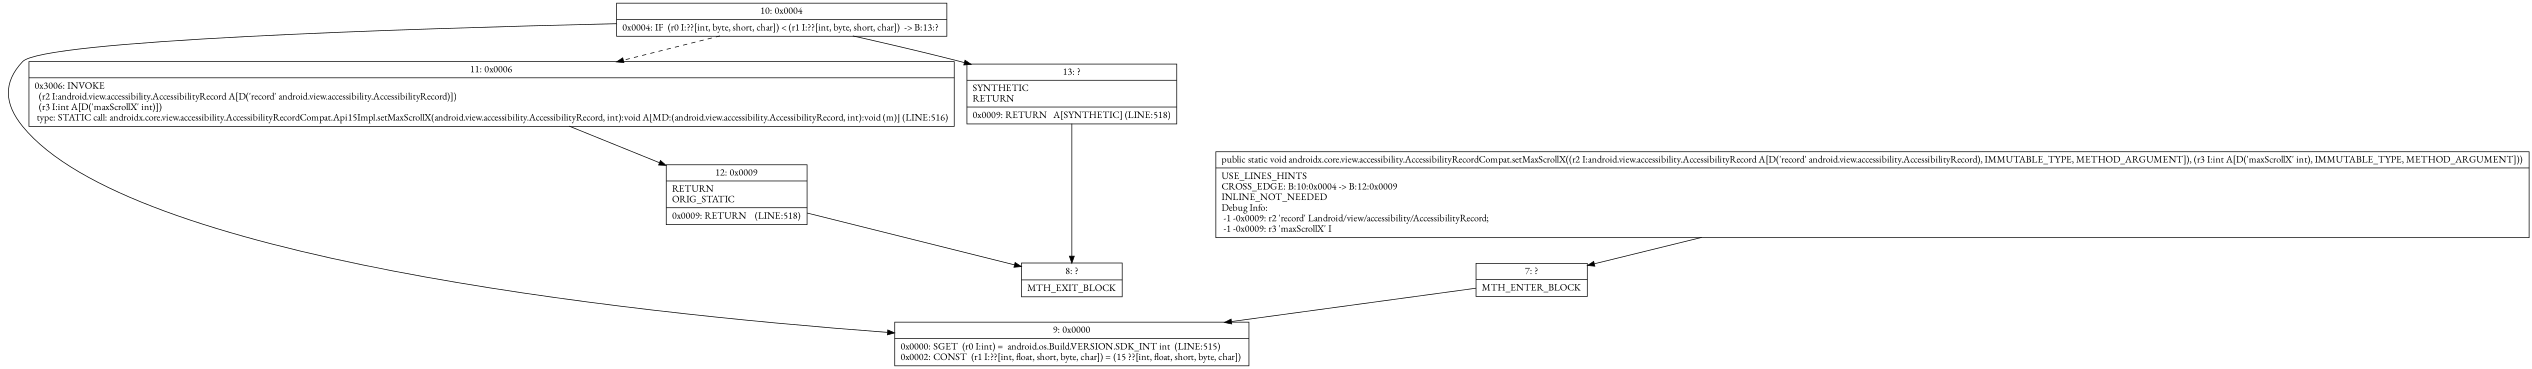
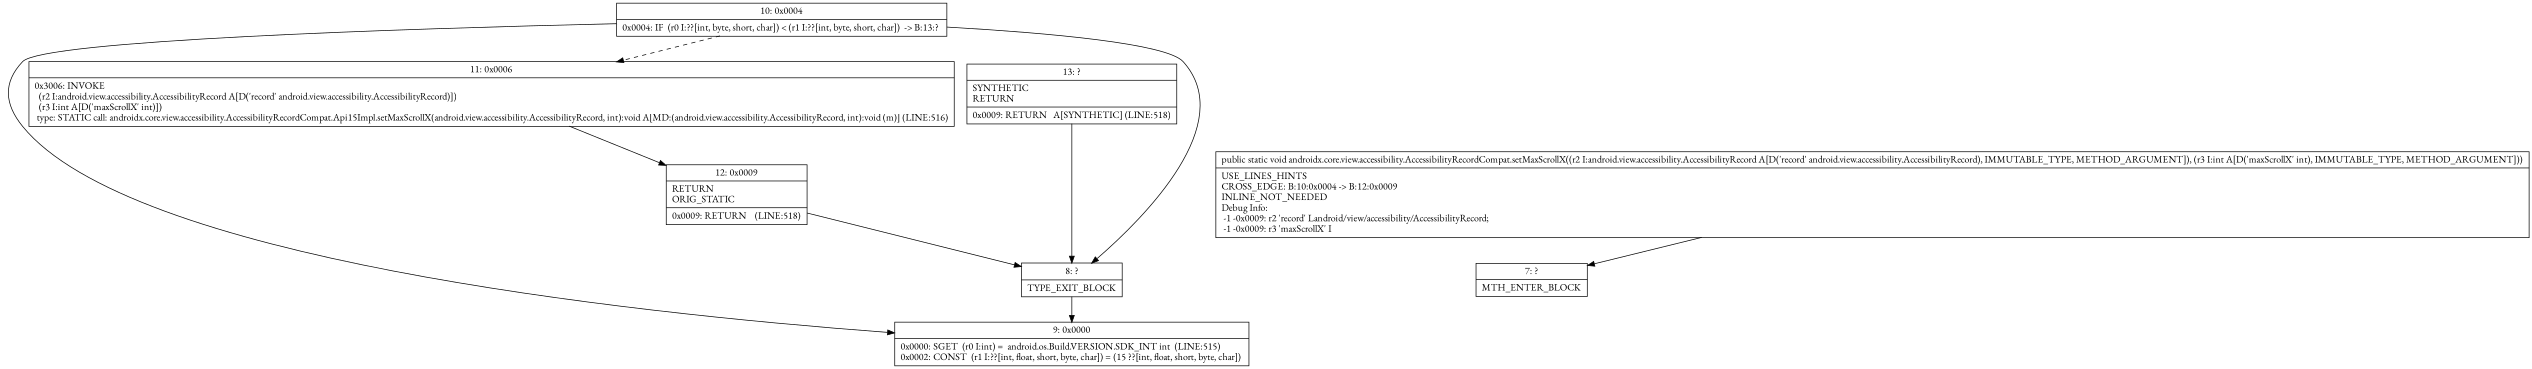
edge "10: 0x0004" -> "13: ?": now "10: 0x0004" -> "8: ?"
node "8: ?": text "MTH_EXIT_BLOCK" -> "TYPE_EXIT_BLOCK"
edge "7: ?" -> "9: 0x0000": now "8: ?" -> "9: 0x0000"
